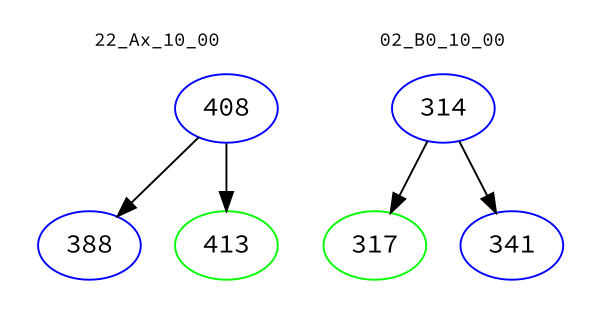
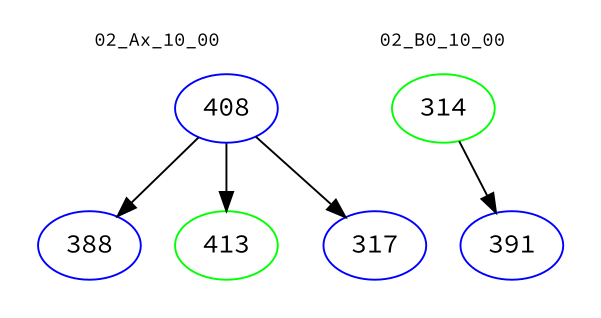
cluster "22_Ax_10_00": label "22_Ax_10_00" -> "02_Ax_10_00"
node "314": color blue -> green
edge "314" -> "317": now "408" -> "317"
node "317": color green -> blue
node "341": label "341" -> "391"
